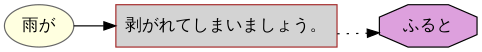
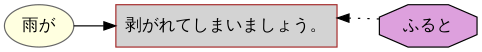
edge "剥がれてしまいましょう。" -> "ふると": reversed
